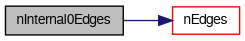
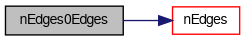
node "nInternal0Edges": label "nInternal0Edges" -> "nEdges0Edges"
